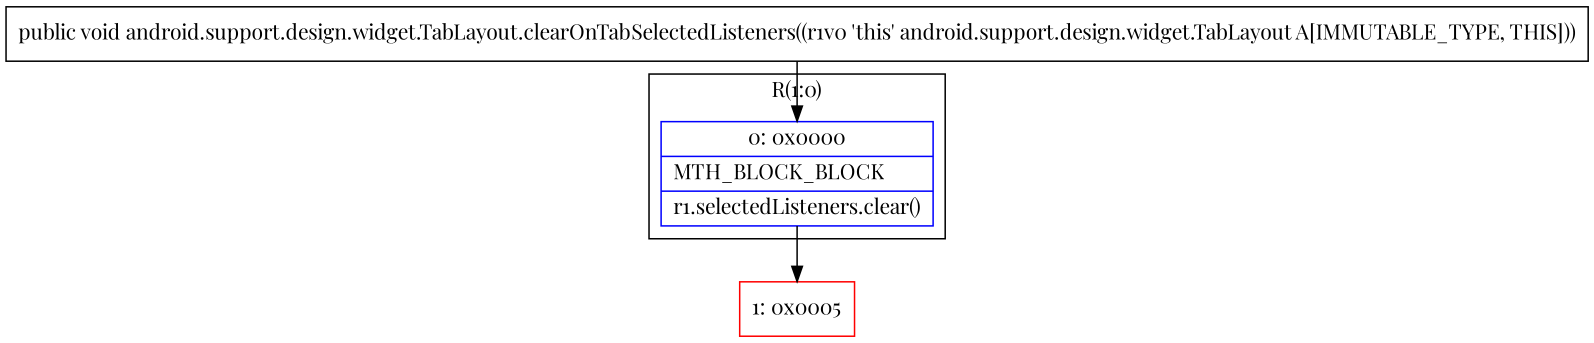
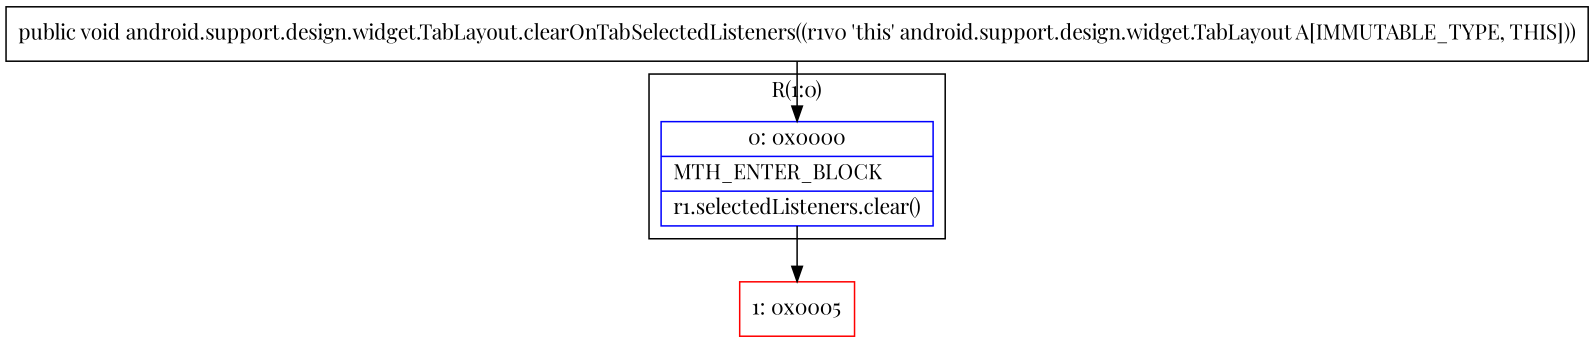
node "0: 0x0000": text "MTH_BLOCK_BLOCK" -> "MTH_ENTER_BLOCK"
